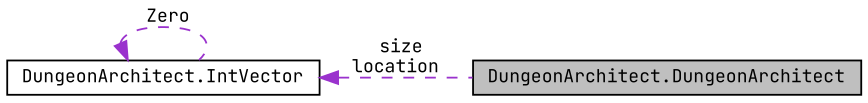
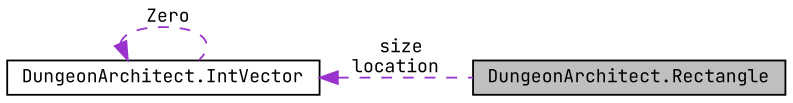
node "DungeonArchitect.DungeonArchitect": label "DungeonArchitect.DungeonArchitect" -> "DungeonArchitect.Rectangle"
